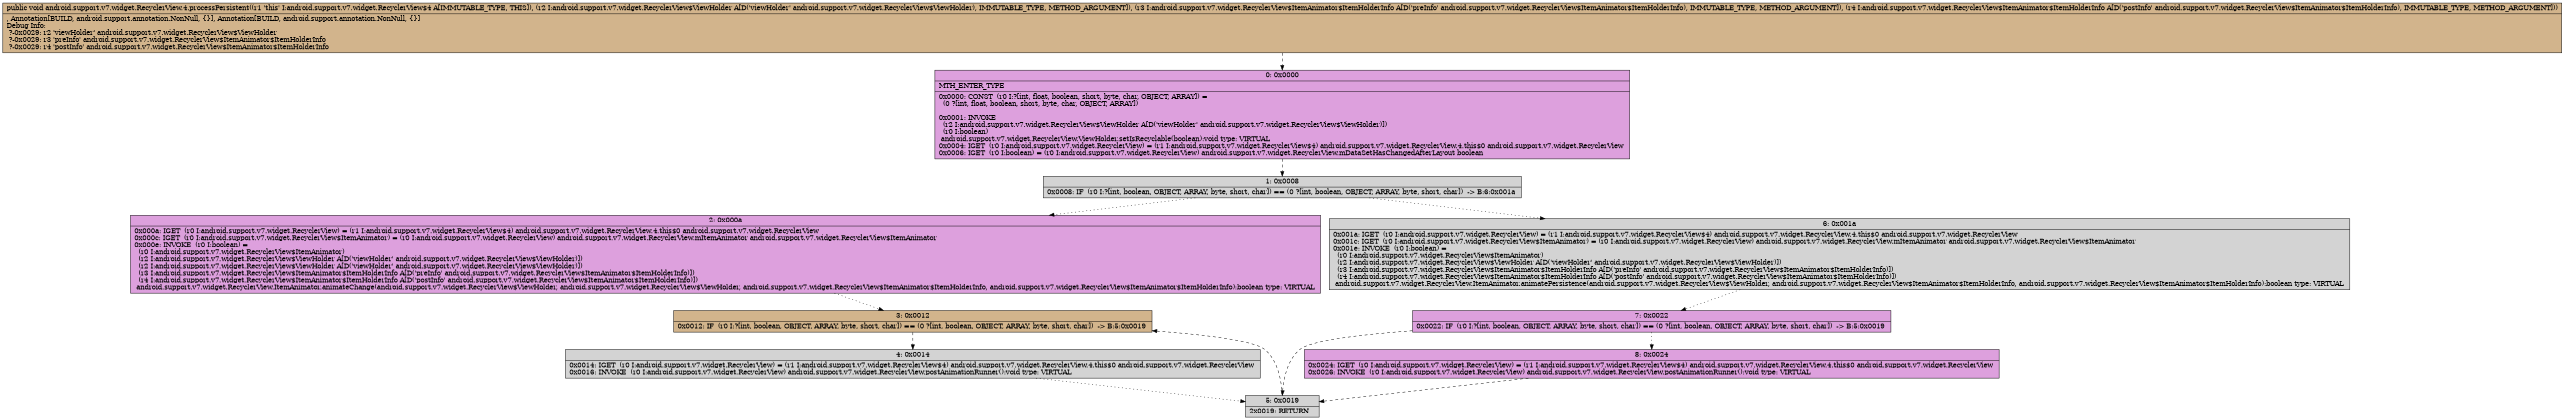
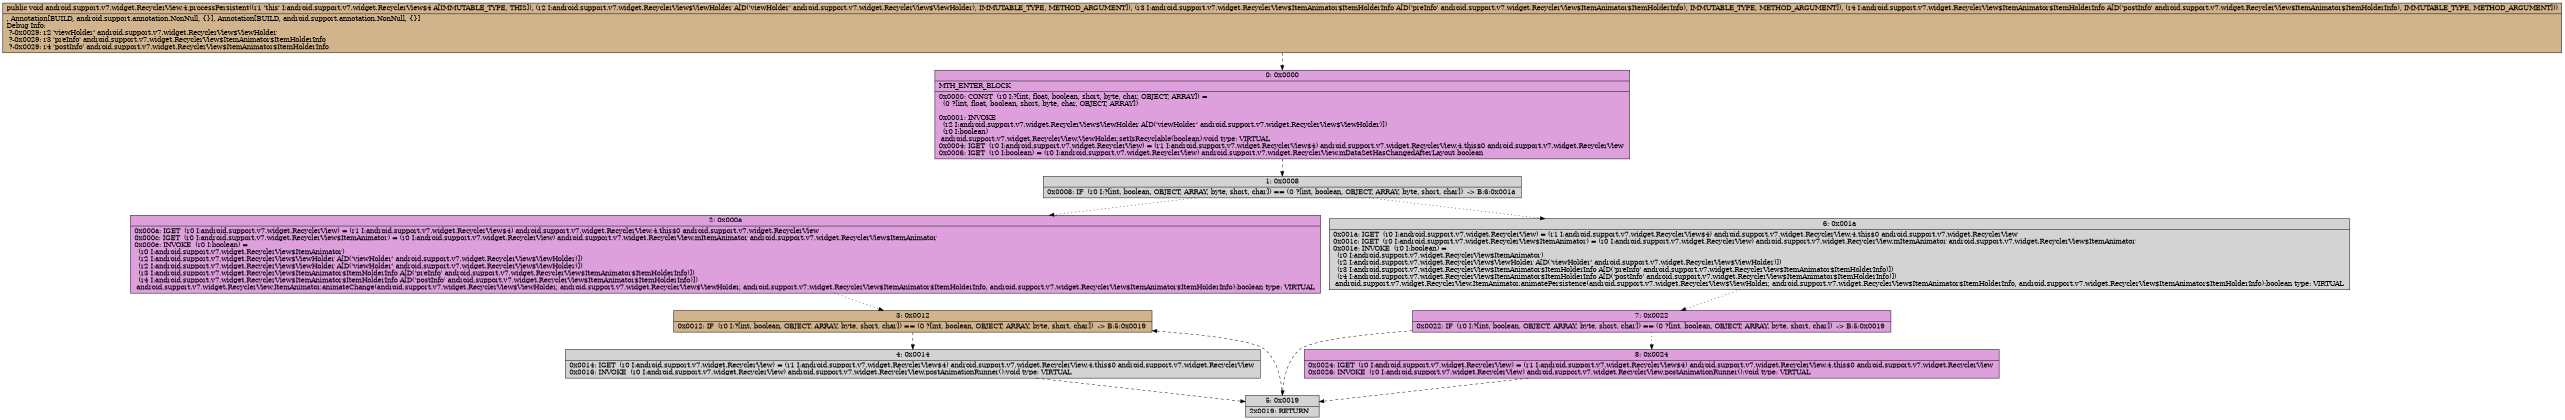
node "0: 0x0000": text "MTH_ENTER_TYPE" -> "MTH_ENTER_BLOCK"
edge "4: 0x0014" -> "5: 0x0019": style dotted -> dashed
